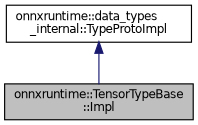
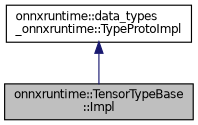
node "onnxruntime::data_types _internal::TypeProtoImpl": label "onnxruntime::data_types _internal::TypeProtoImpl" -> "onnxruntime::data_types _onnxruntime::TypeProtoImpl"
